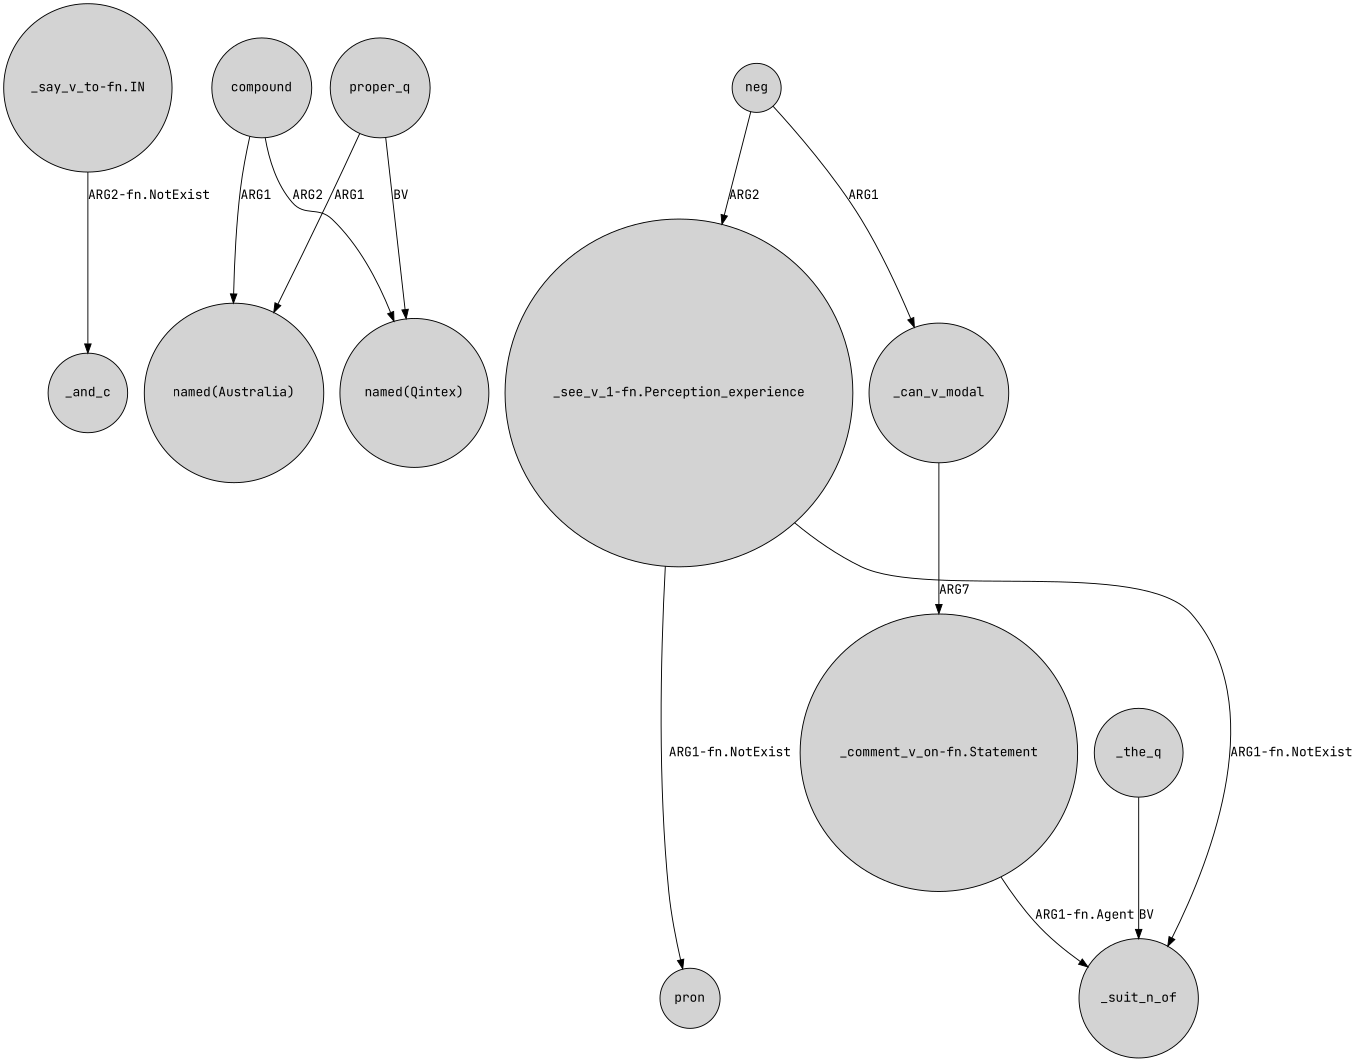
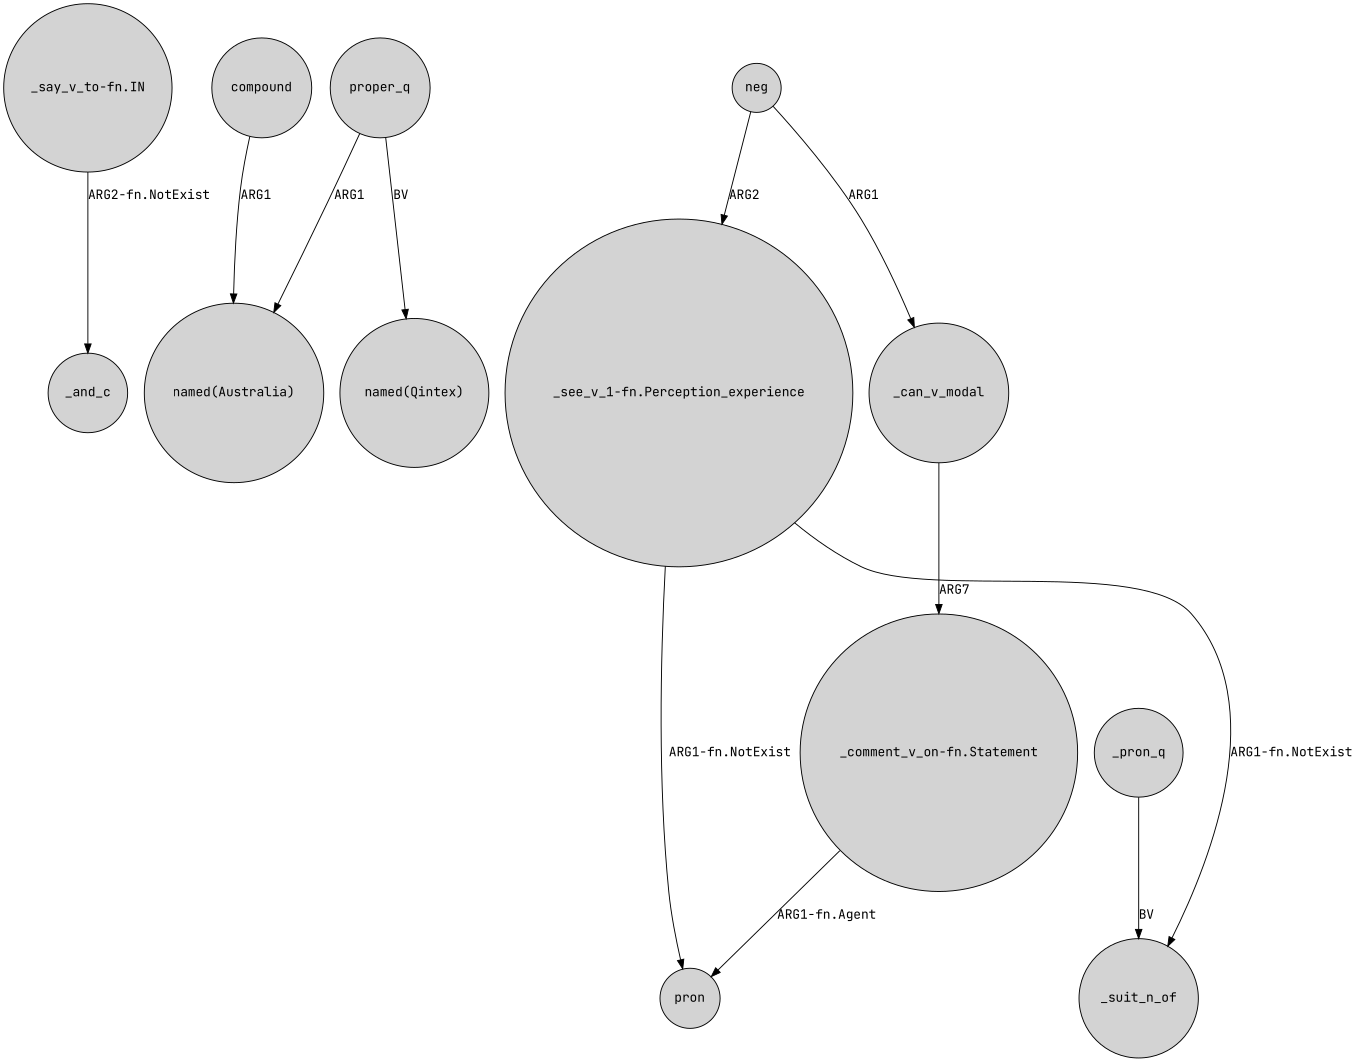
edge "compound" -> "named(Qintex)": removed, label "ARG2"
node "_the_q": label "_the_q" -> "_pron_q"
edge "_comment_v_on-fn.Statement" -> "_suit_n_of": now "_comment_v_on-fn.Statement" -> "pron"
